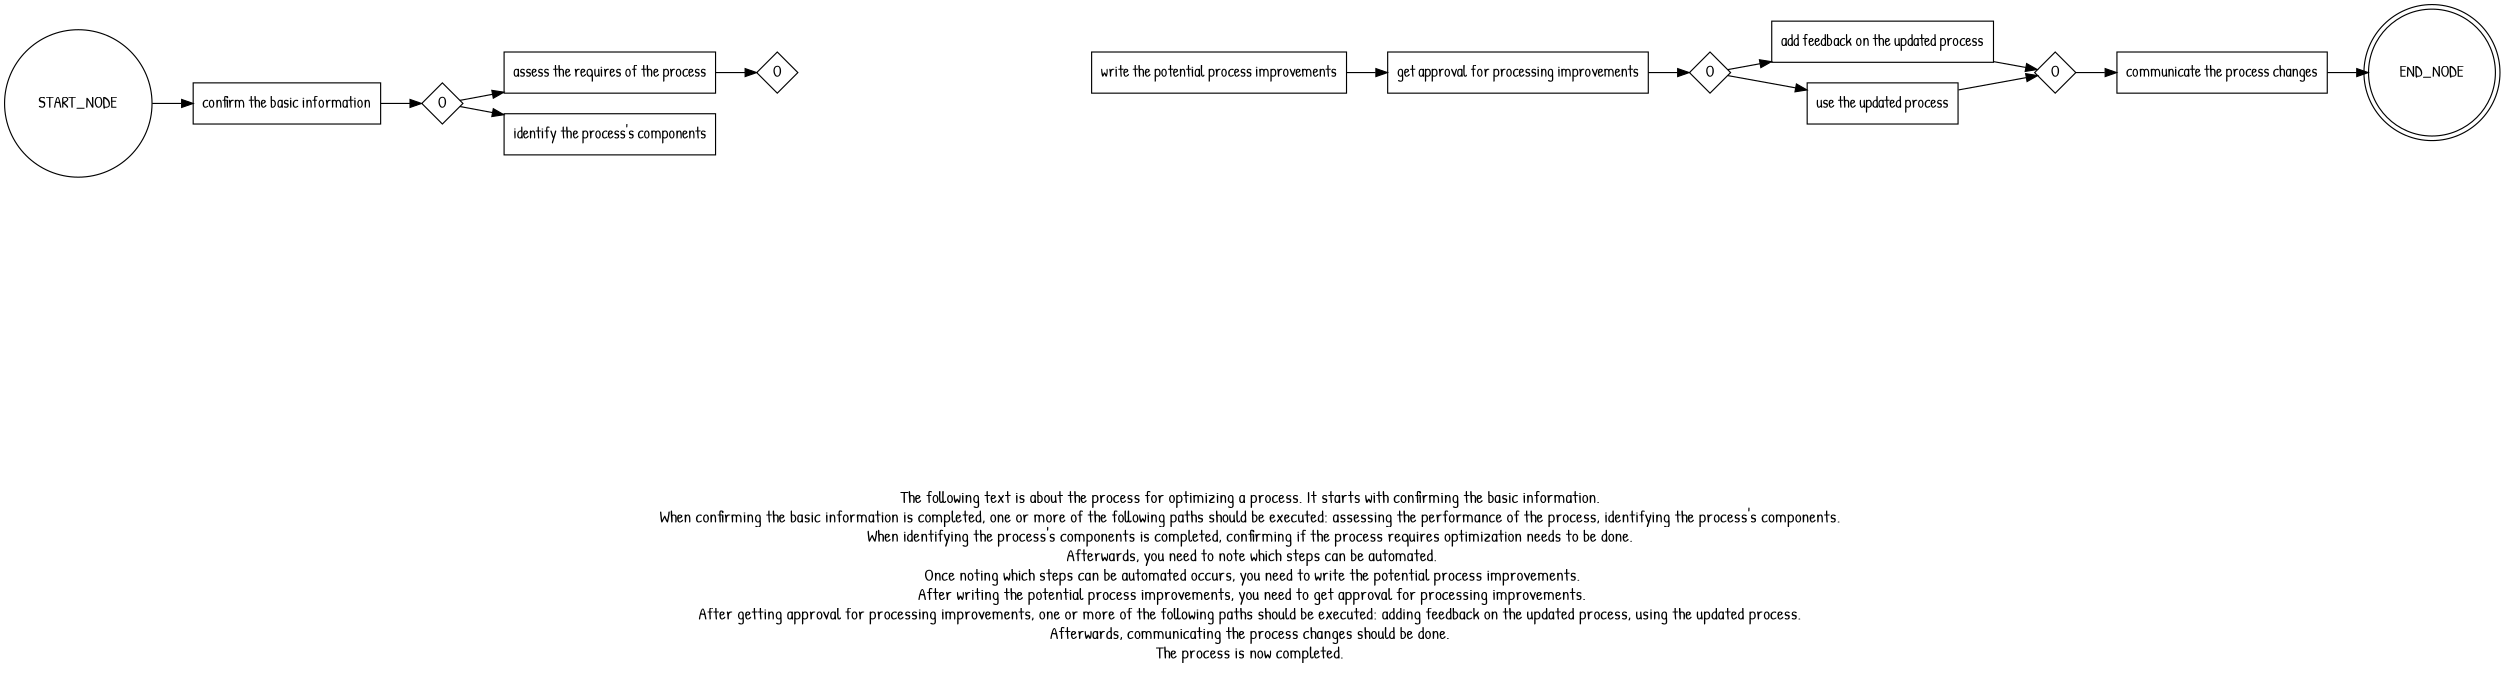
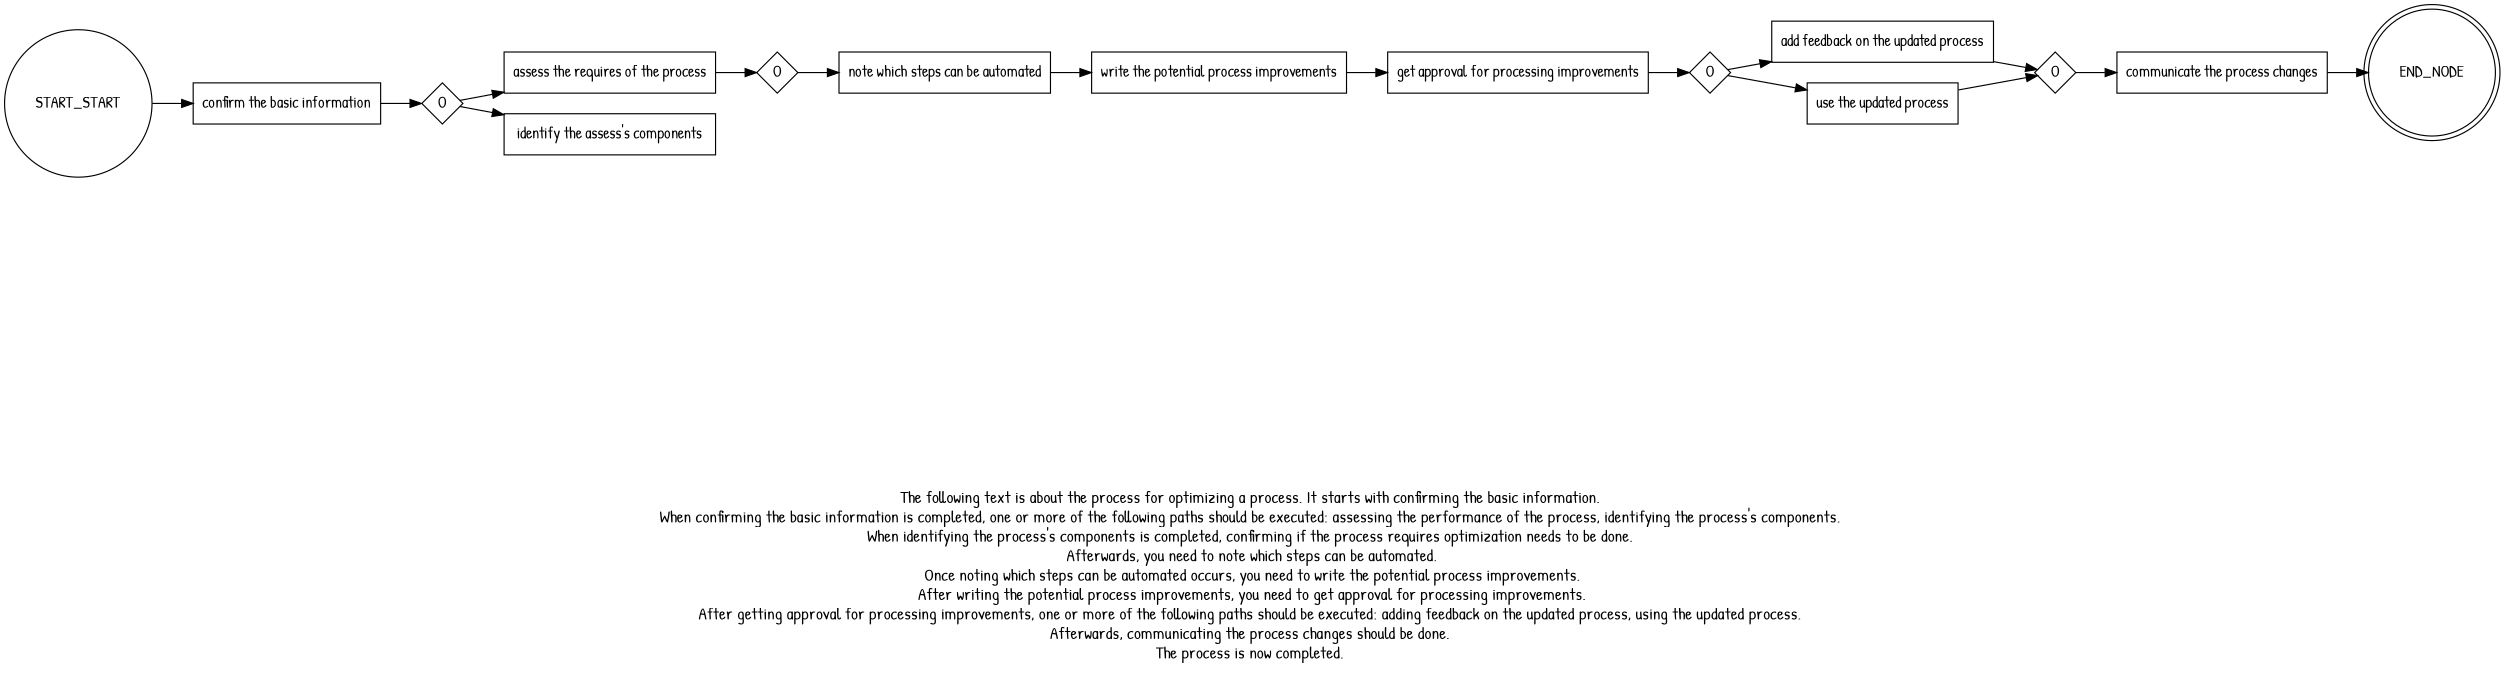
node "note which steps can be automated": added
node "START_NODE": label "START_NODE" -> "START_START"
node "identify the process's components": label "identify the process's components" -> "identify the assess's components"
